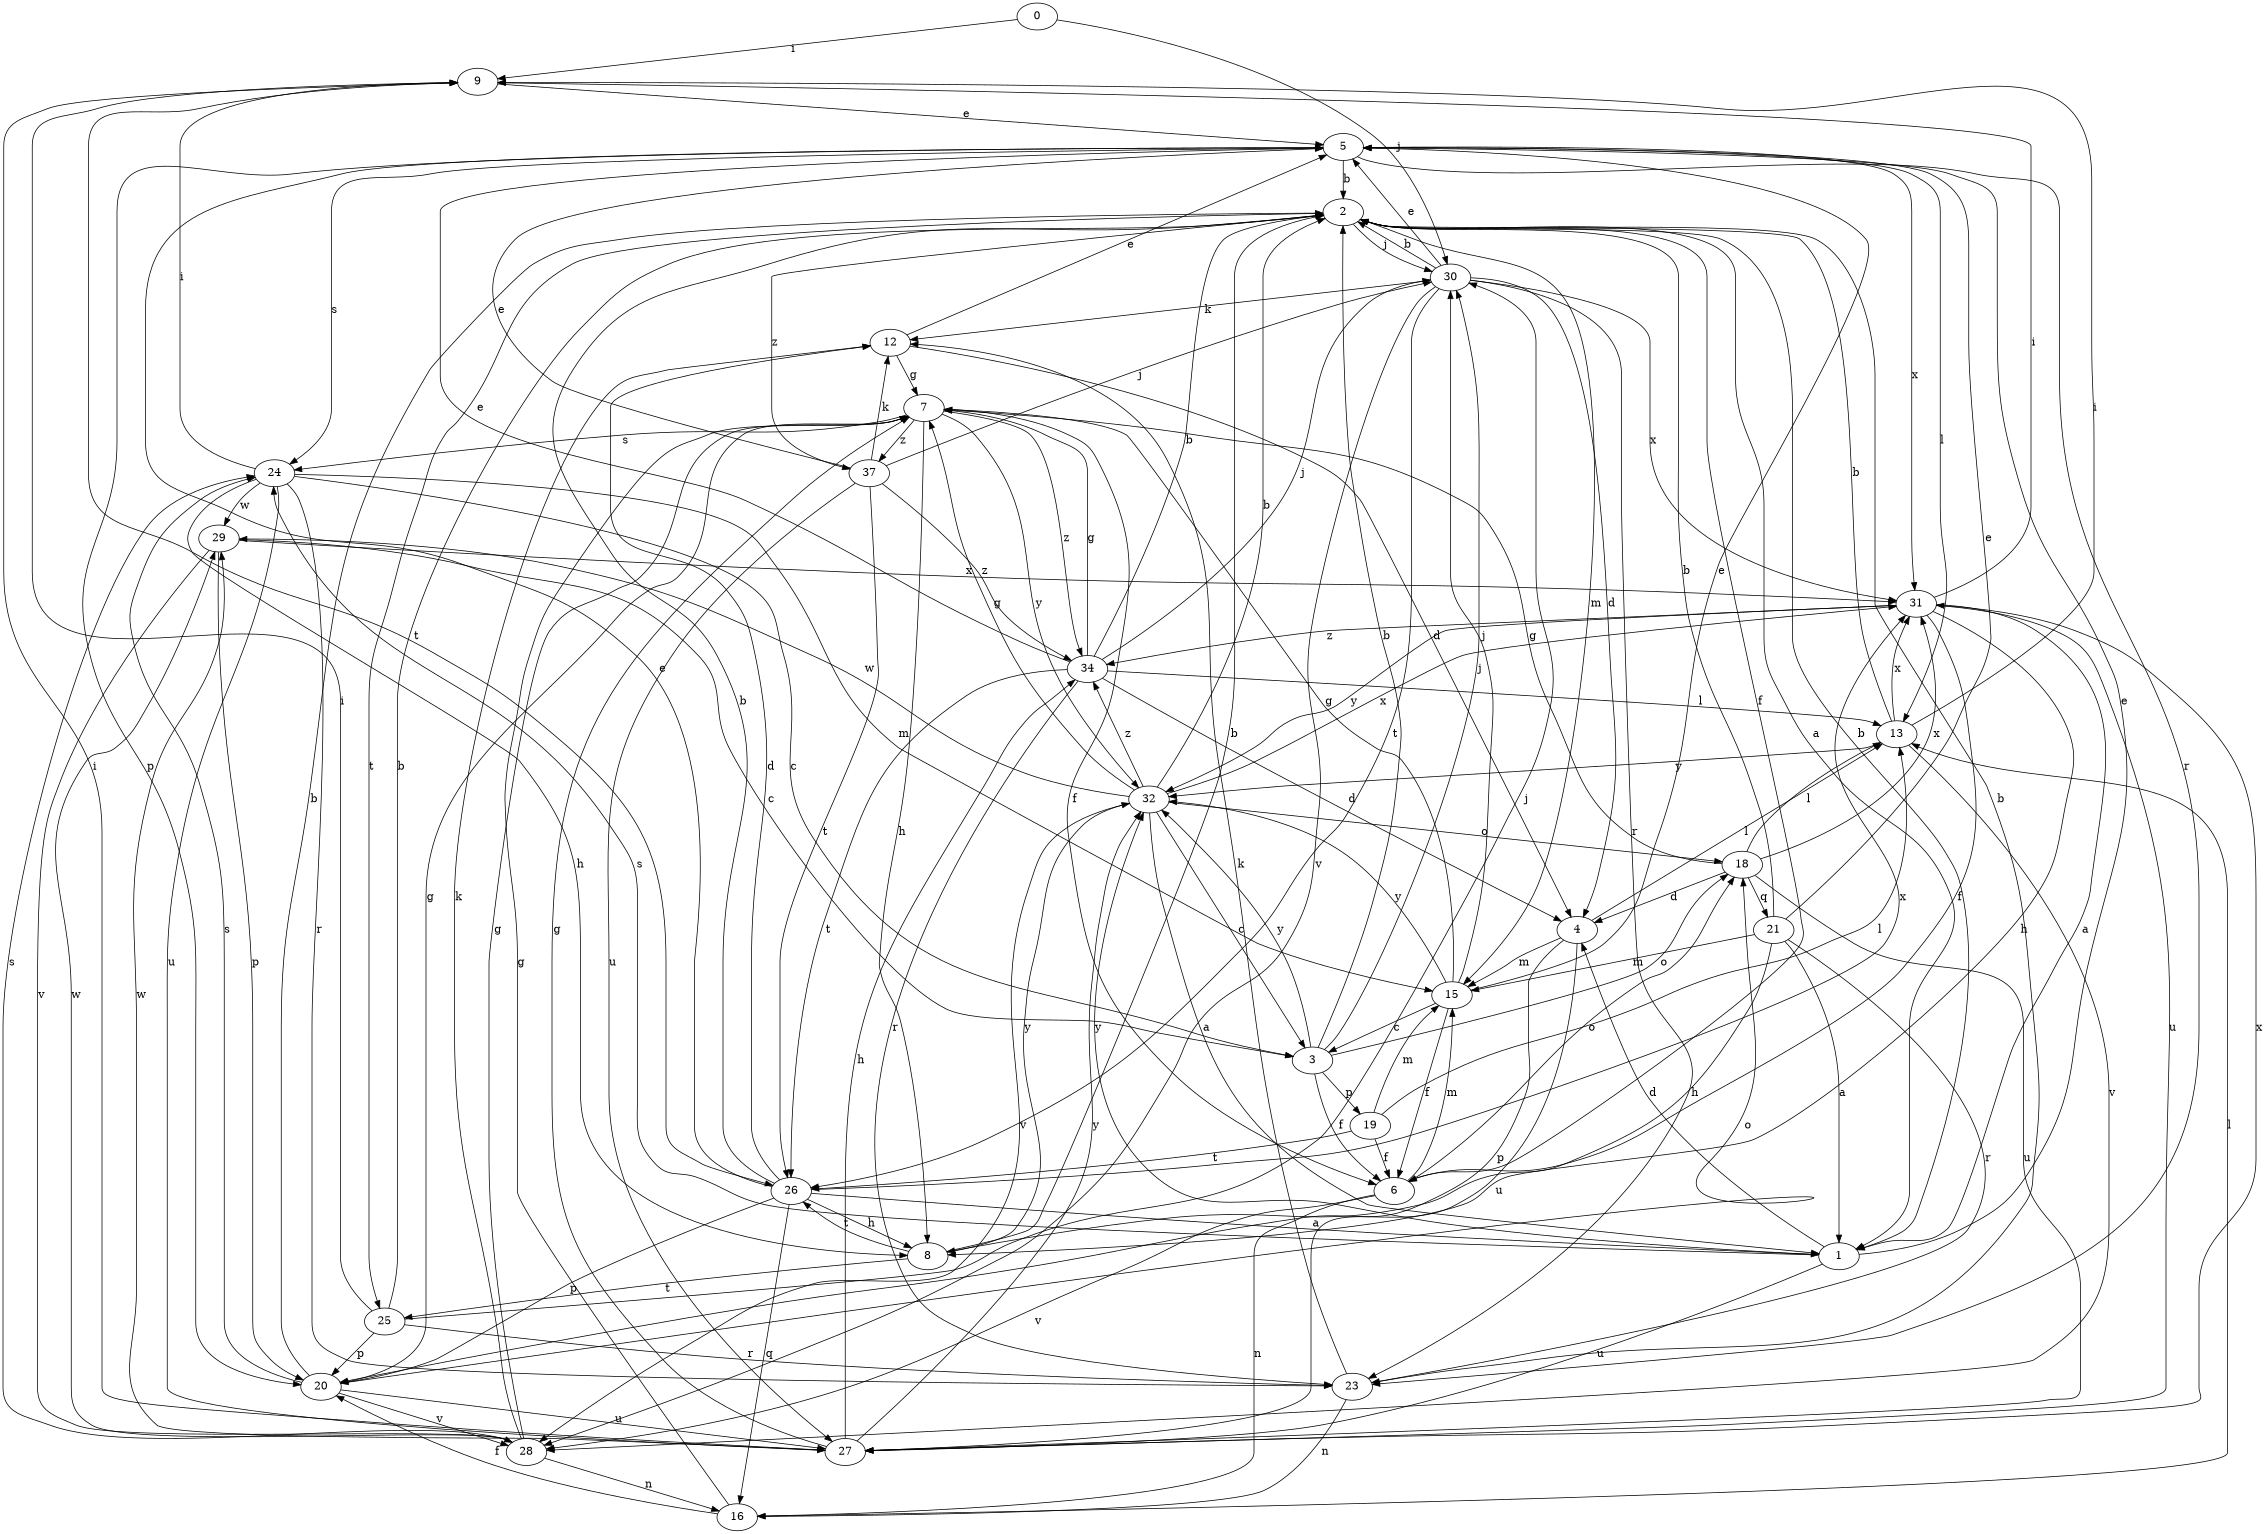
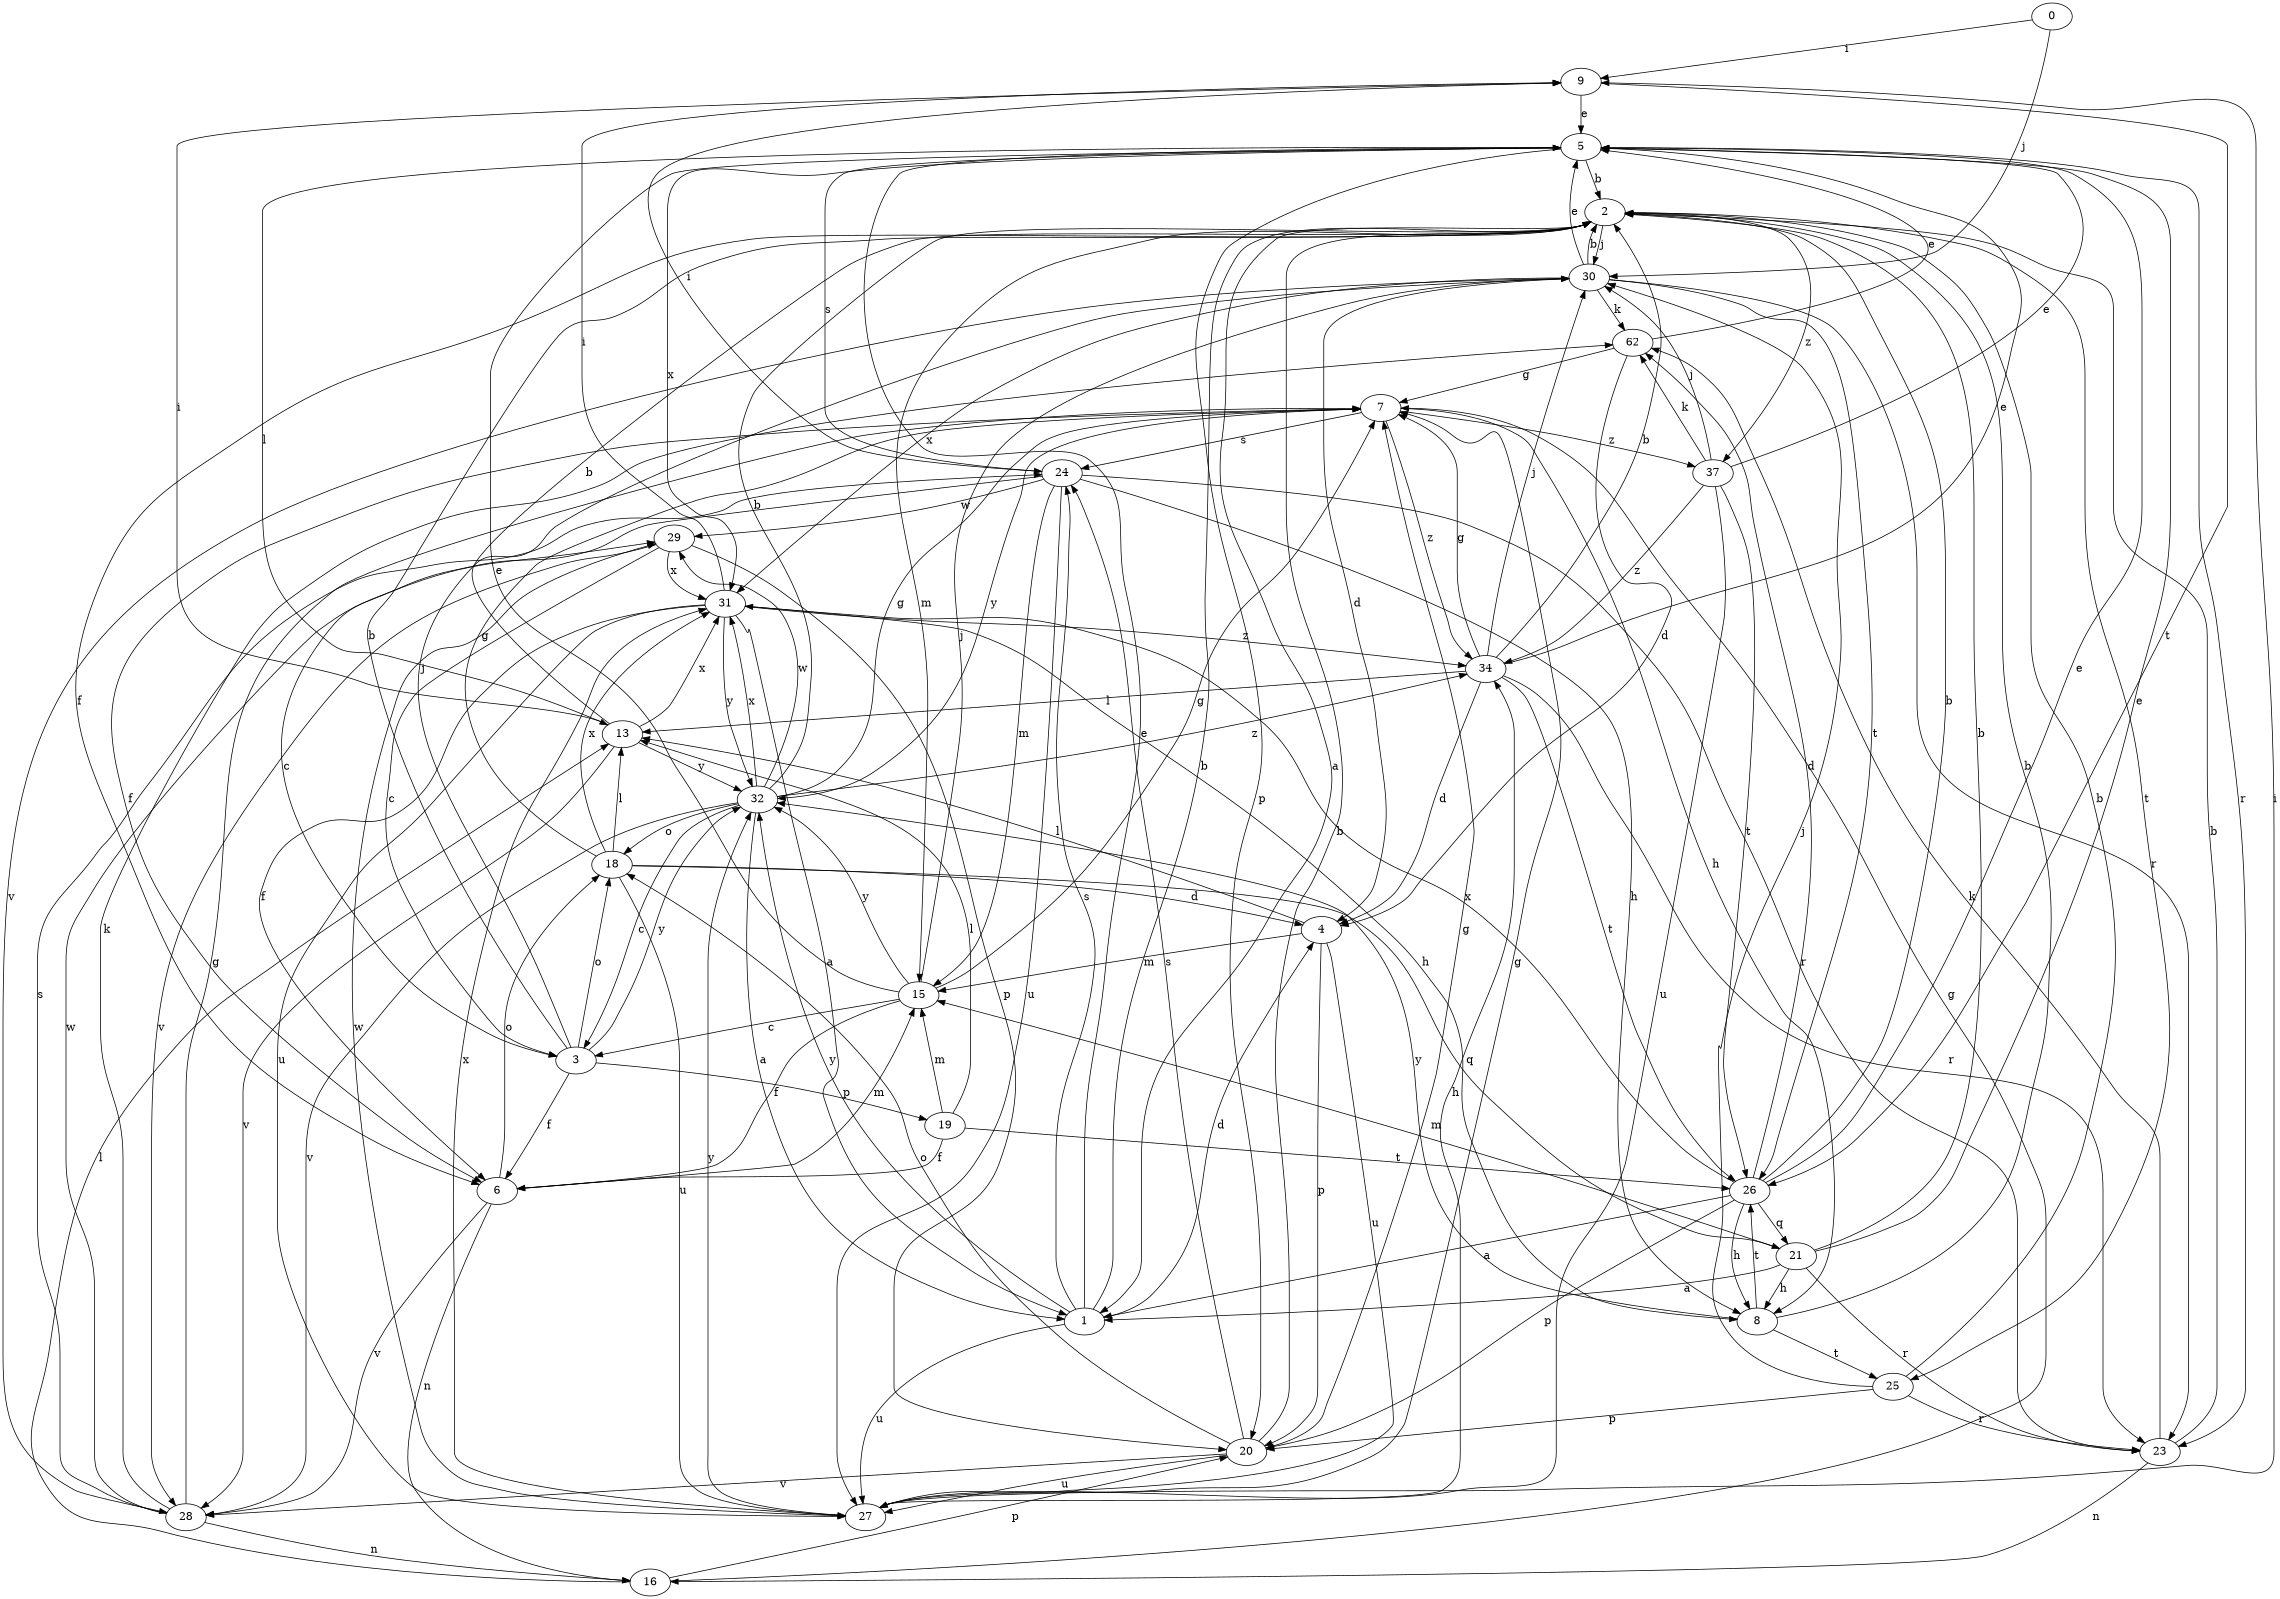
node "12": label "12" -> "62"
edge "25" -> "9": removed, label "i"
edge "26" -> "16": now "26" -> "21"
edge "16" -> "20": label "f" -> "p"
